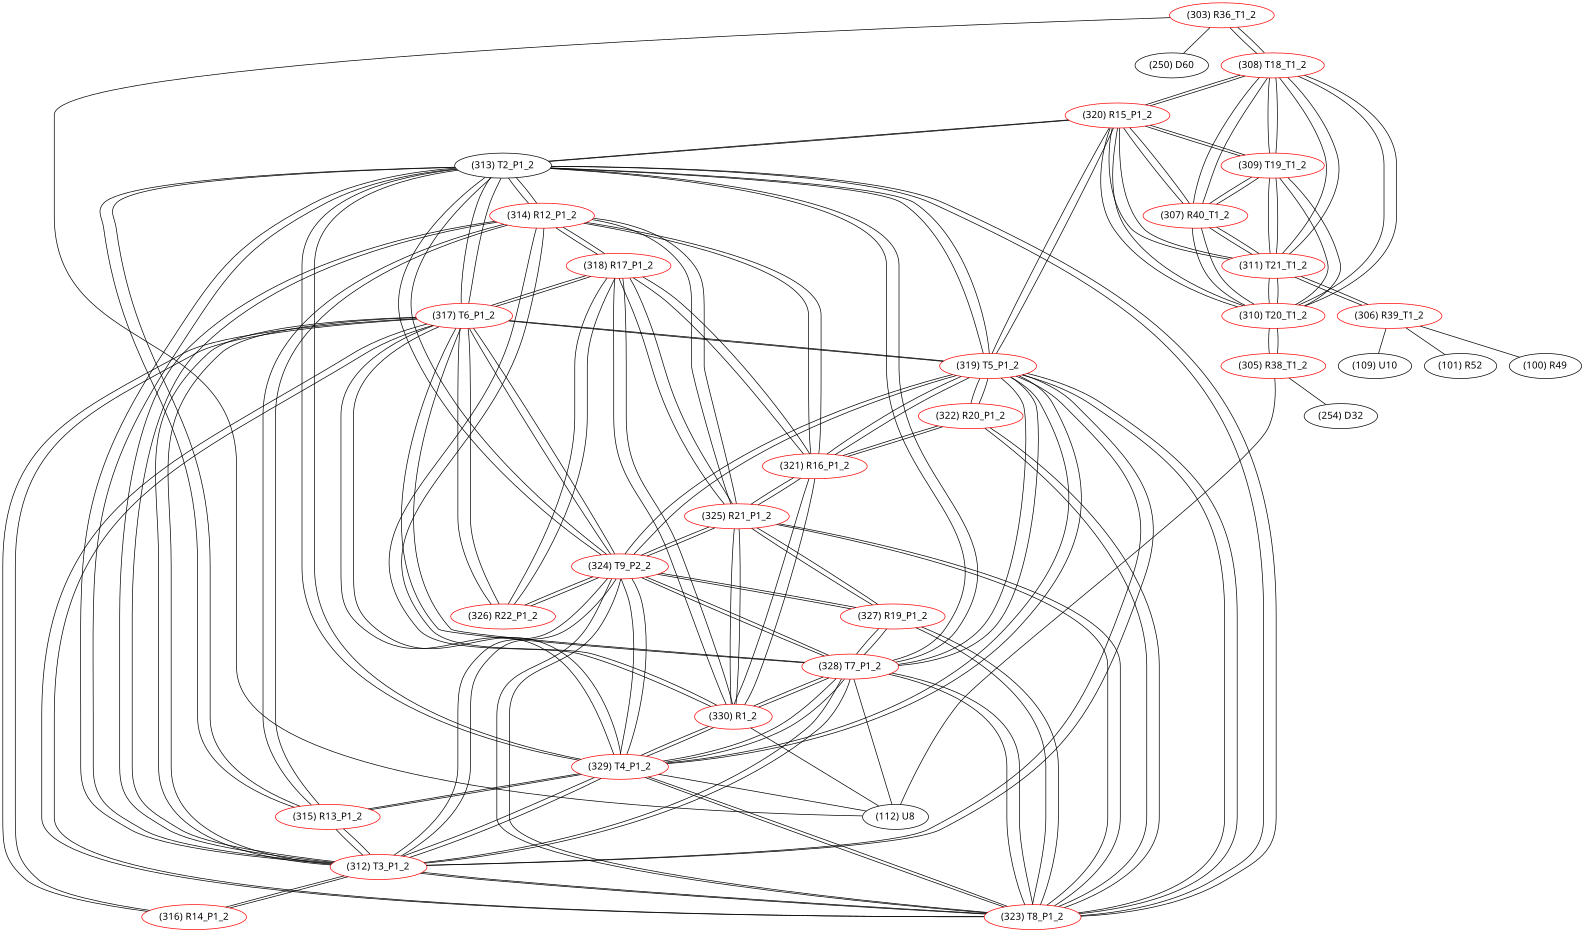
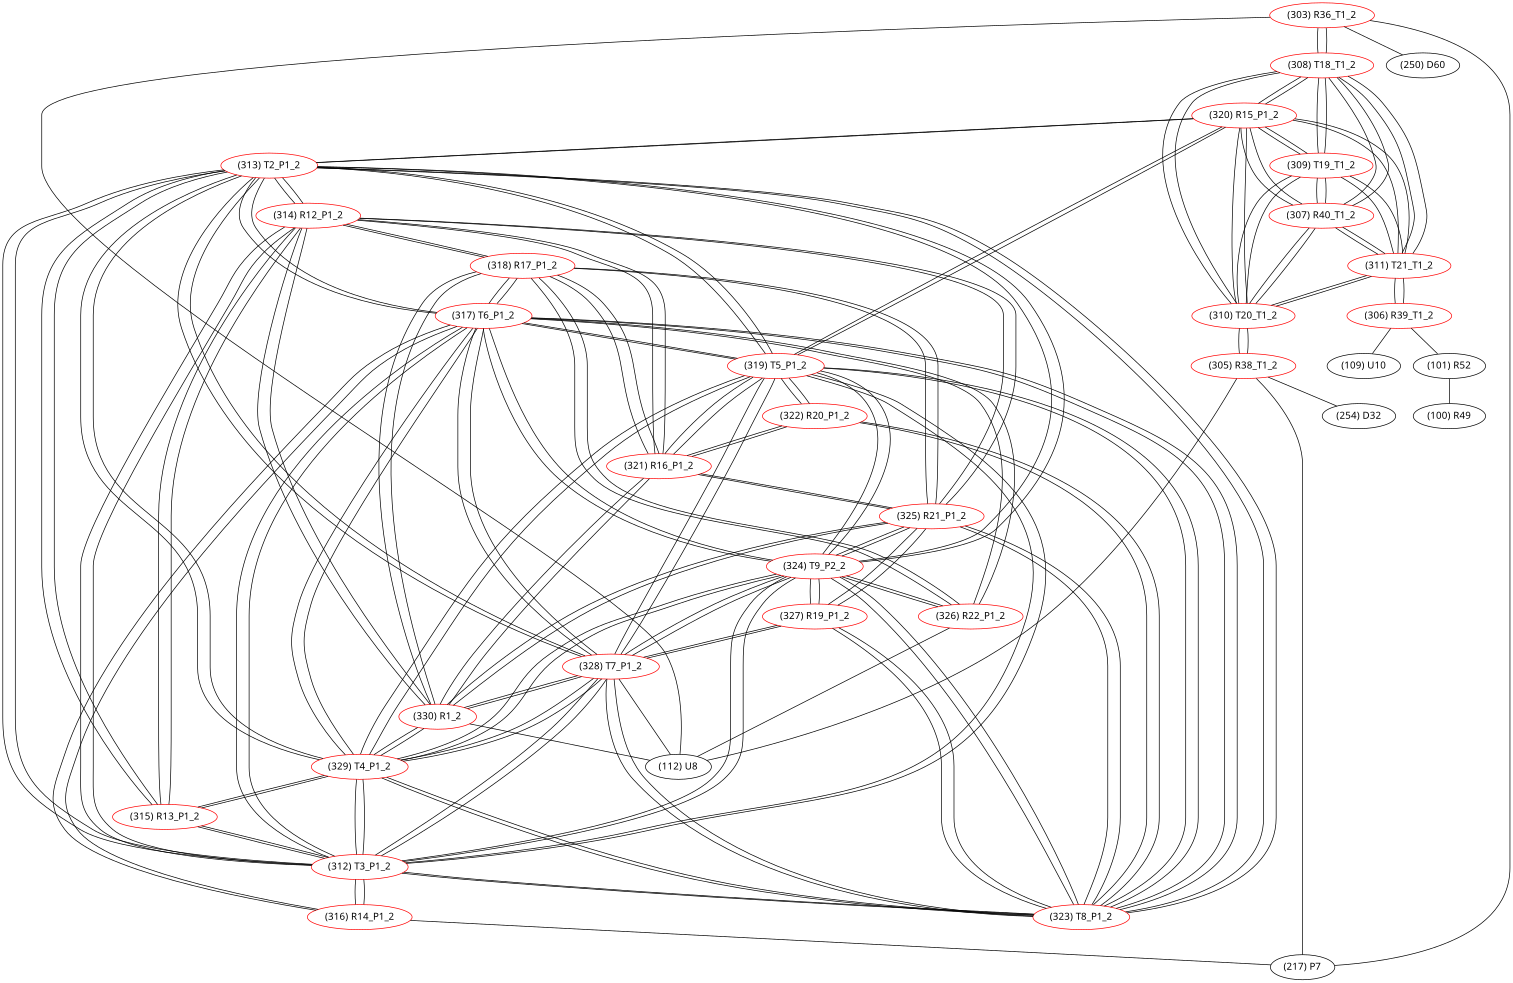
node "(313) T2_P1_2": color black -> red
edge "(306) R39_T1_2" -- "(100) R49": now "(101) R52" -- "(100) R49"
edge "(329) T4_P1_2" -- "(112) U8": now "(326) R22_P1_2" -- "(112) U8"
node "(217) P7": added
